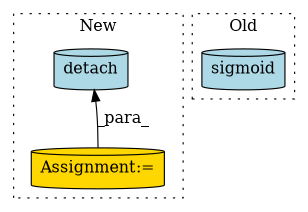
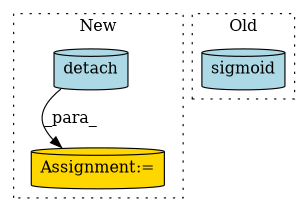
edge "Assignment:=" -> "detach": reversed
